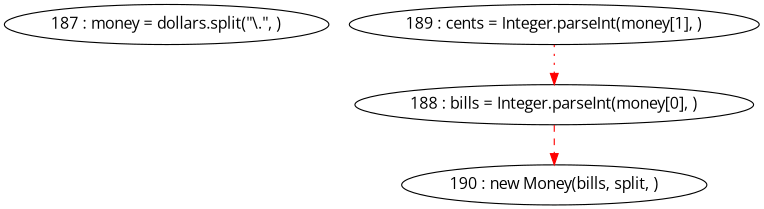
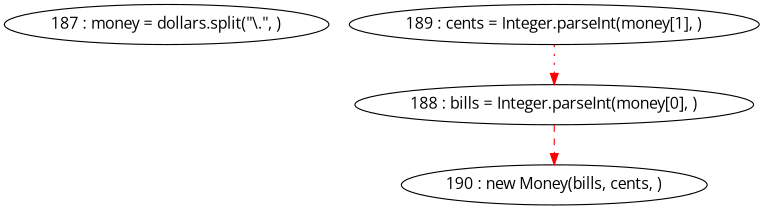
node "190 : new Money(bills, split, )": label "190 : new Money(bills, split, )" -> "190 : new Money(bills, cents, )"
